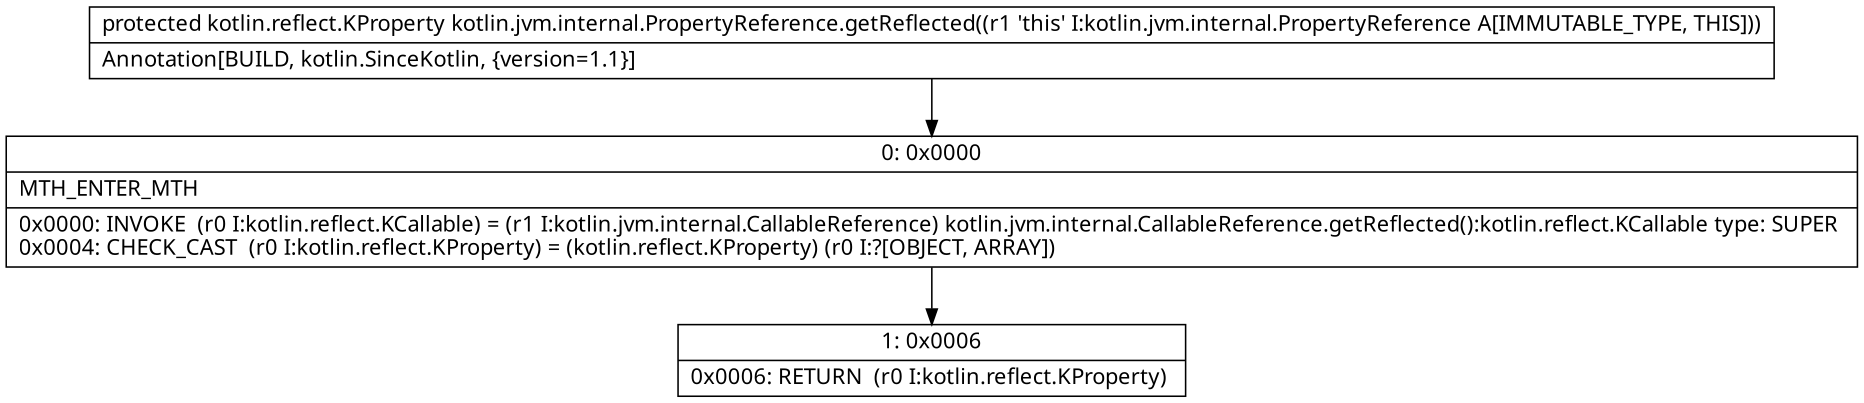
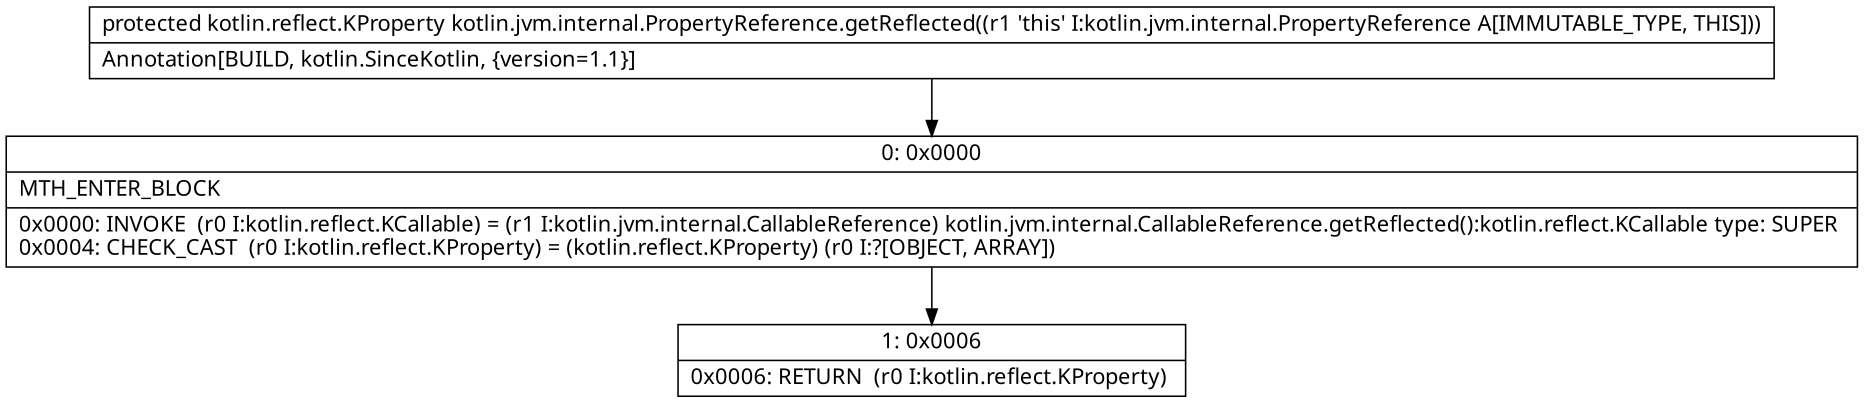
node "0: 0x0000": text "MTH_ENTER_MTH" -> "MTH_ENTER_BLOCK"
